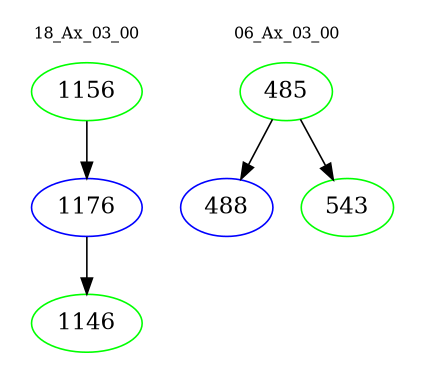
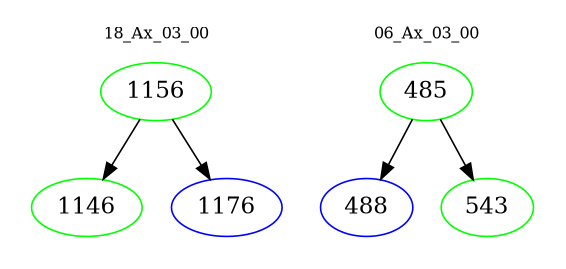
edge "1176" -> "1146": now "1156" -> "1146"
